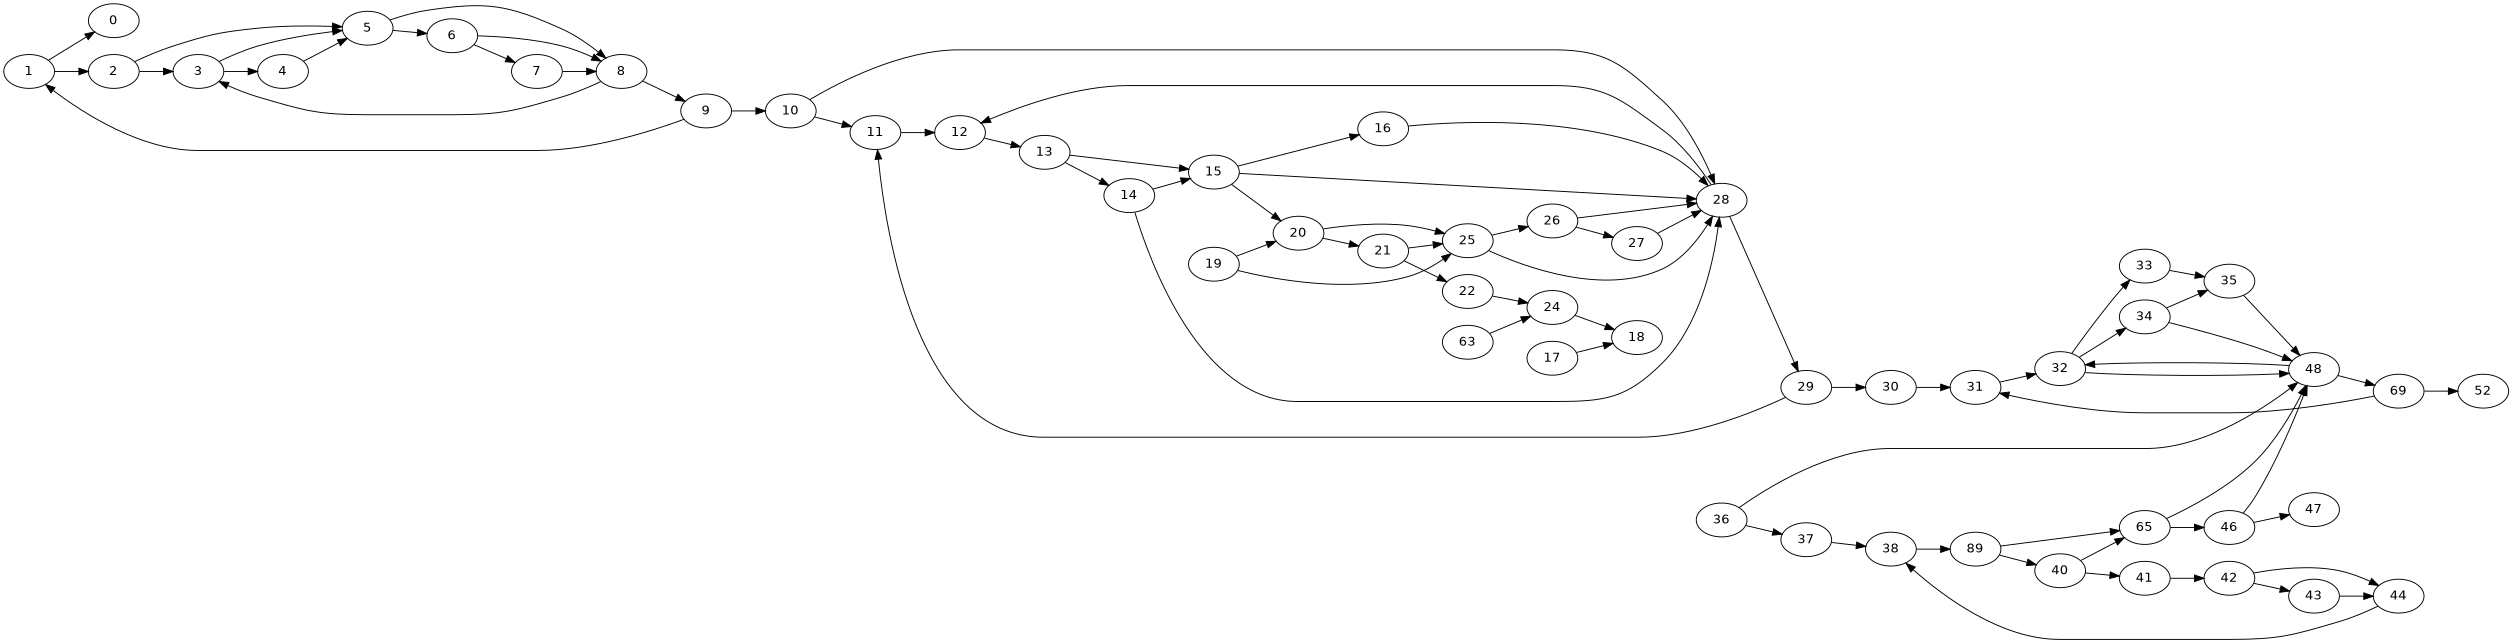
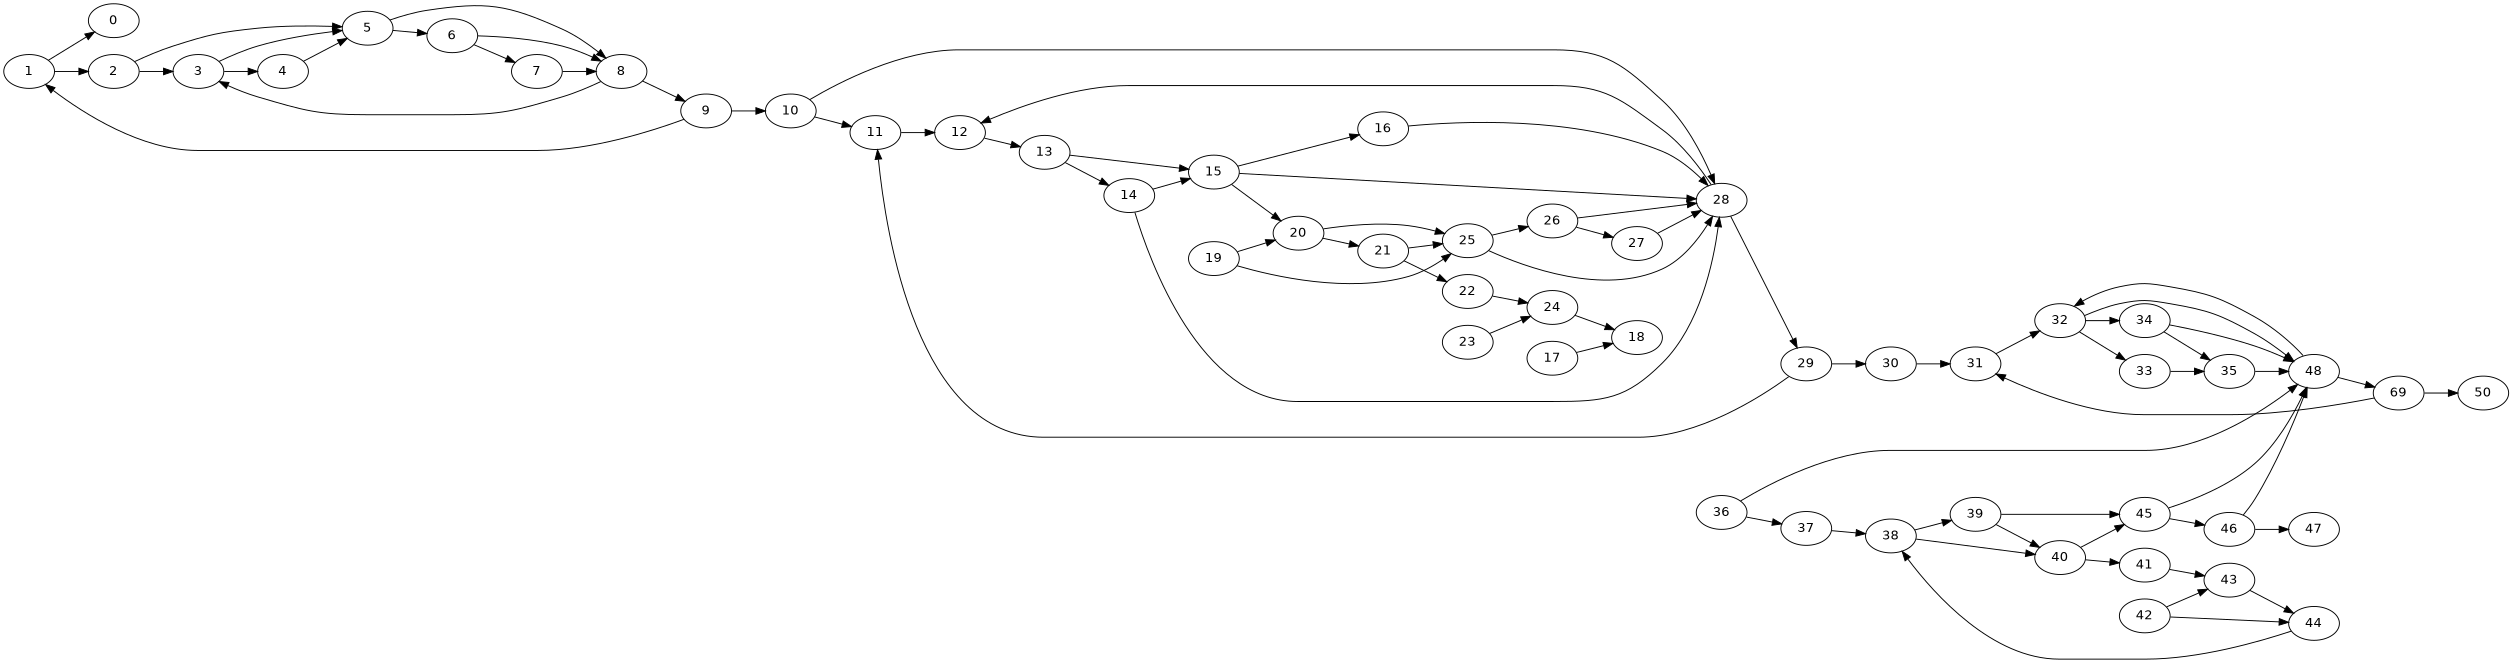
node "63": label "63" -> "23"
node "52": label "52" -> "50"
node "65": label "65" -> "45"
edge "38" -> "40": added
node "89": label "89" -> "39"
edge "41" -> "42": now "41" -> "43"
